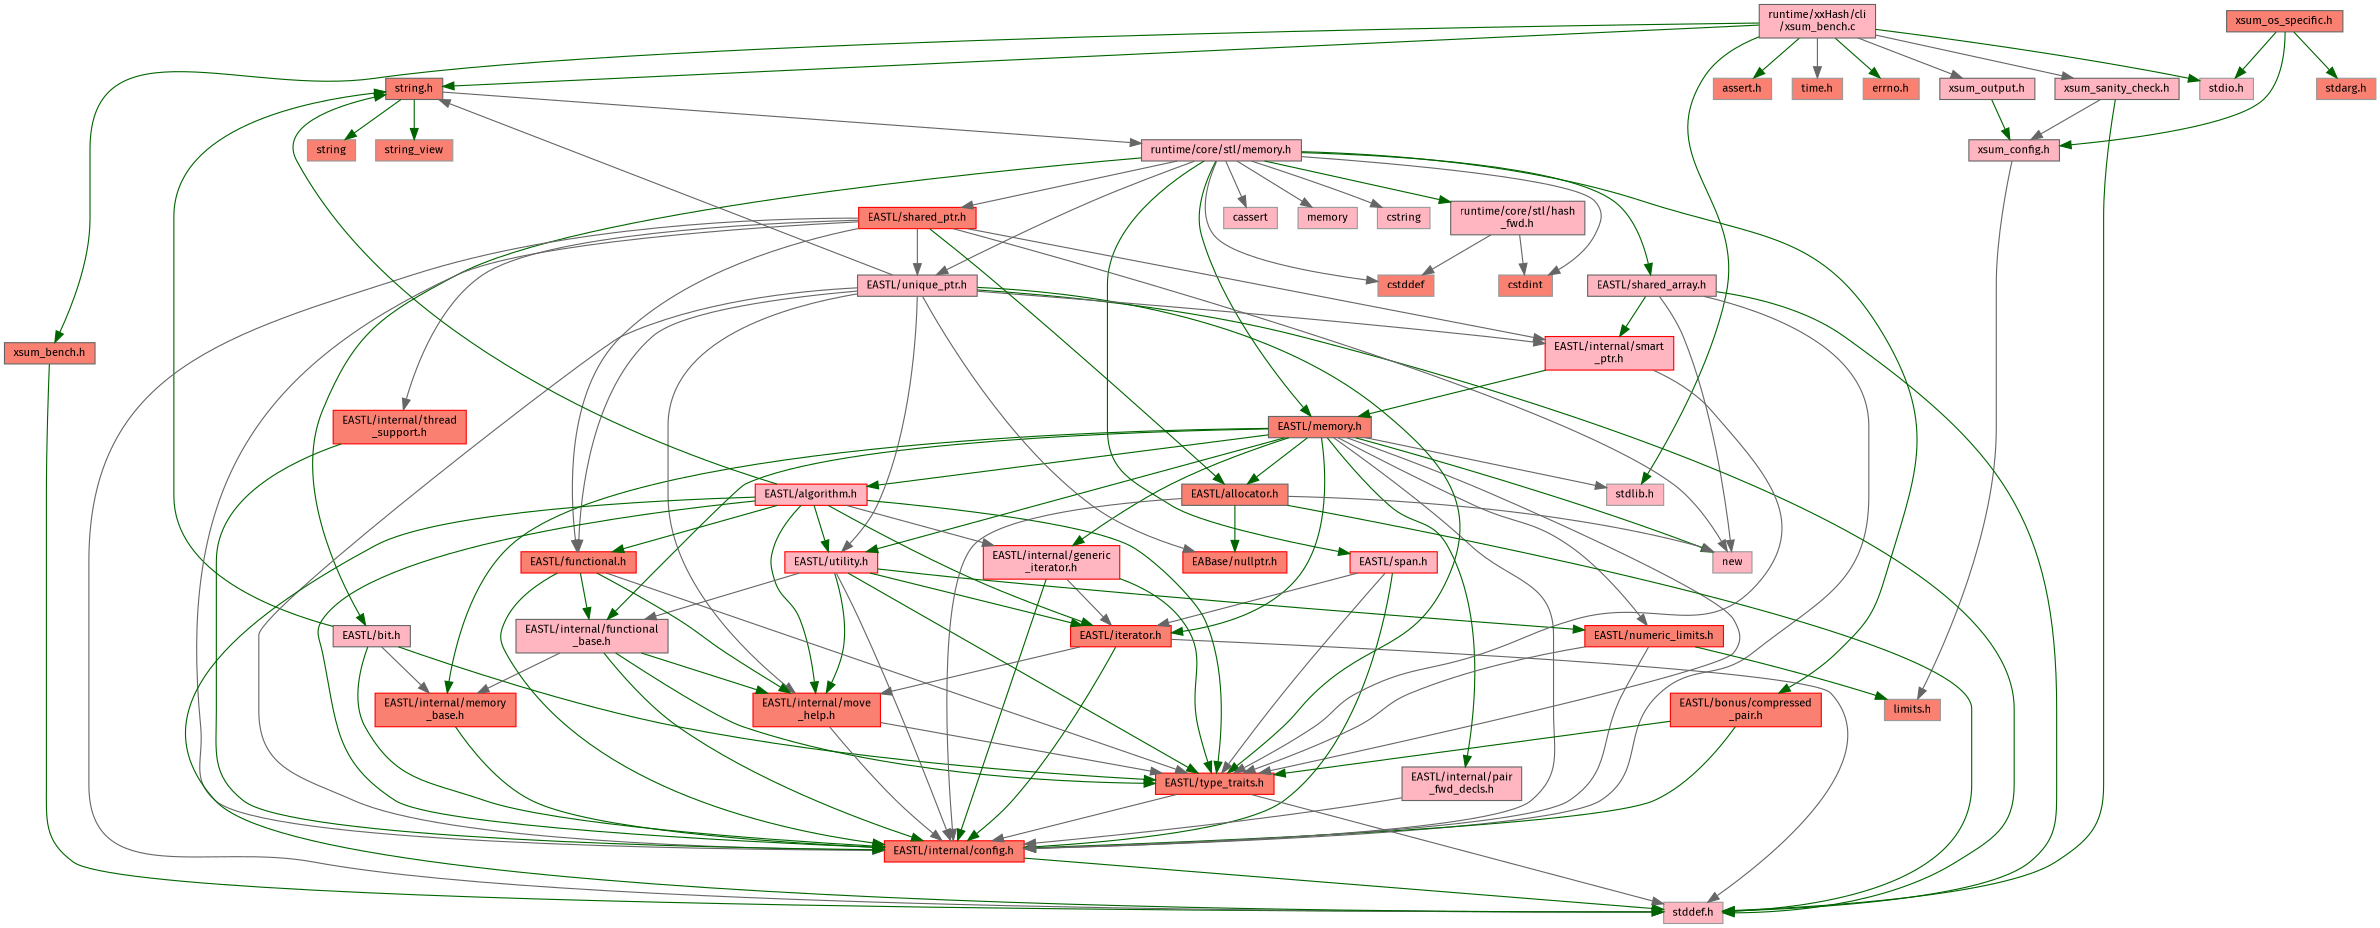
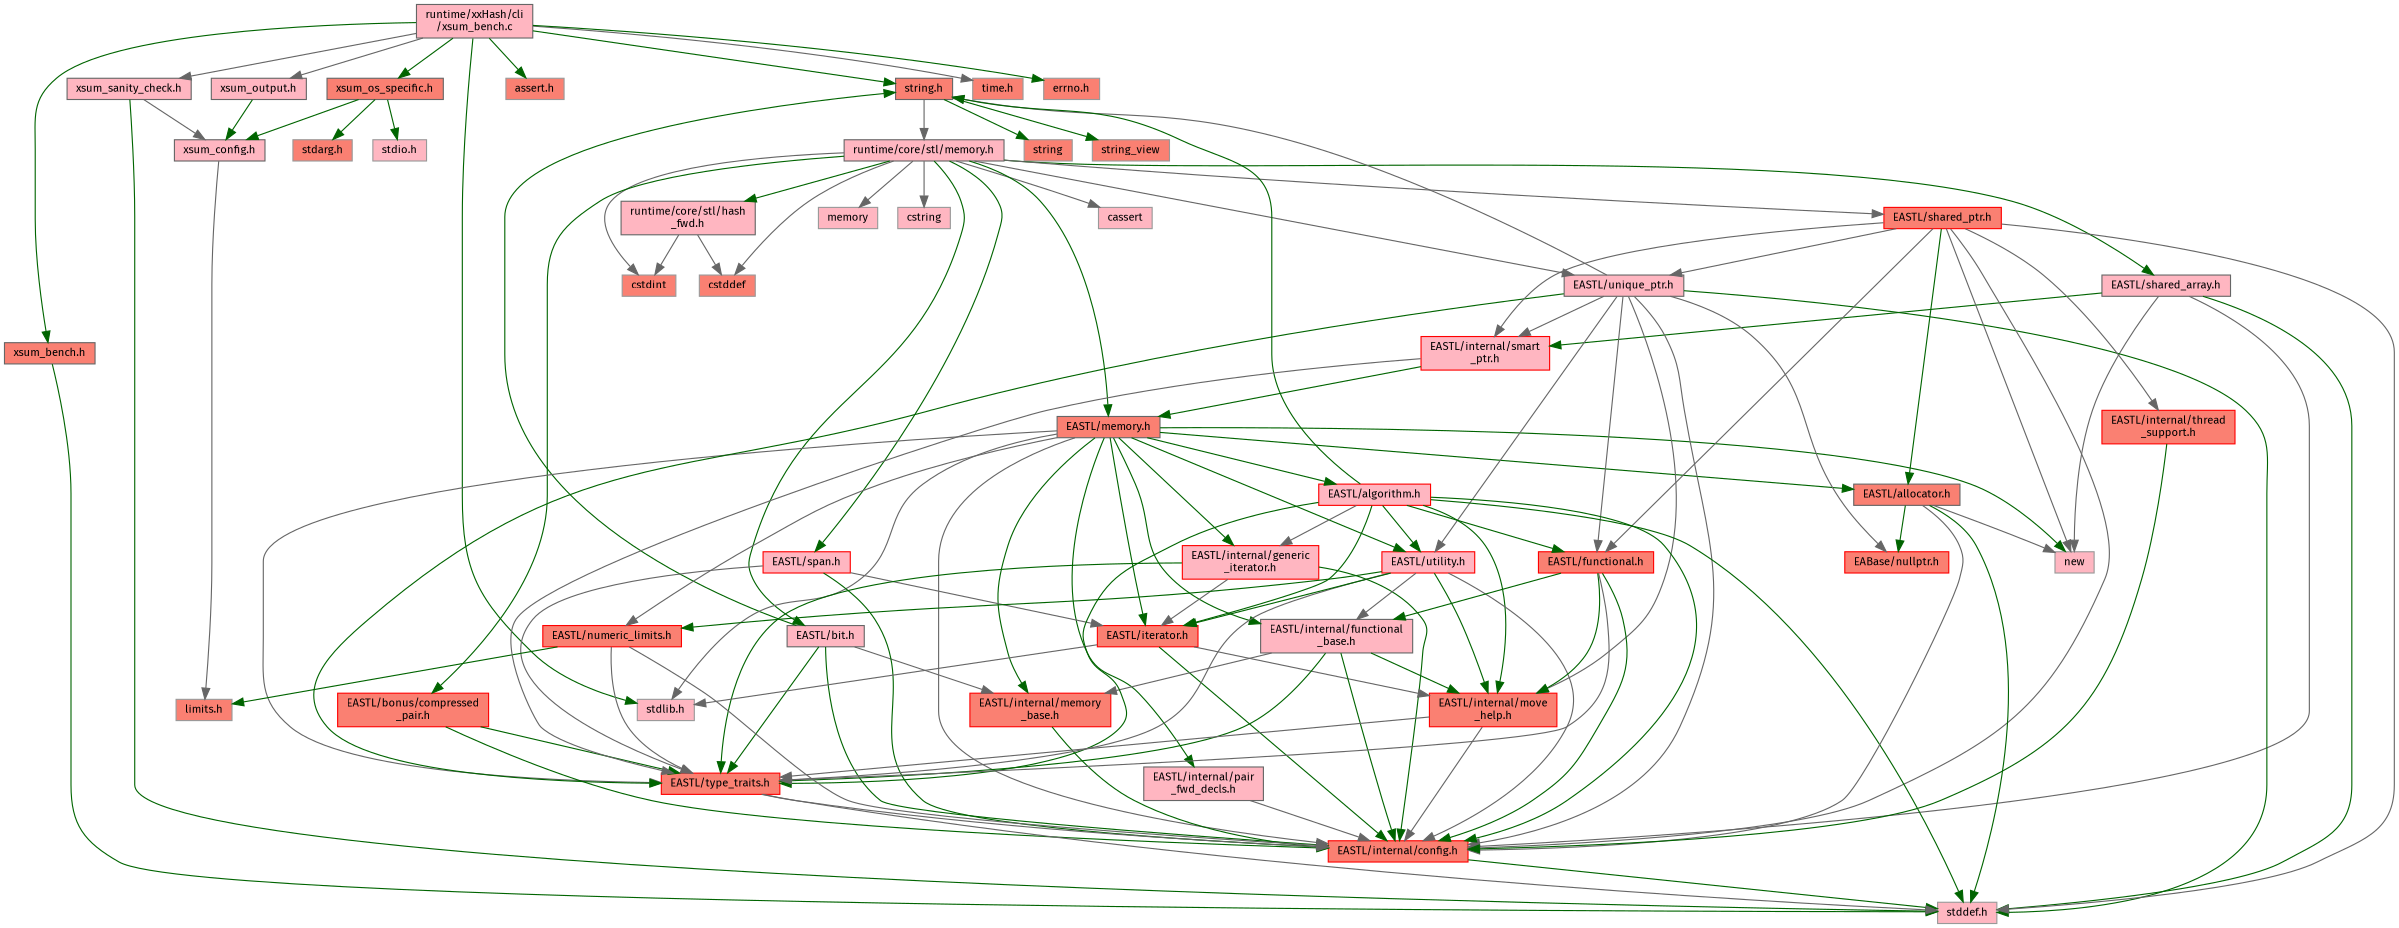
edge "runtime/xxHash/cli /xsum_bench.c" -> "stdio.h": now "runtime/xxHash/cli /xsum_bench.c" -> "xsum_os_specific.h"
edge "EASTL/iterator.h" -> "stddef.h": now "EASTL/iterator.h" -> "stdlib.h"
edge "EASTL/utility.h" -> "EASTL/type_traits.h": color darkgreen -> gray40
